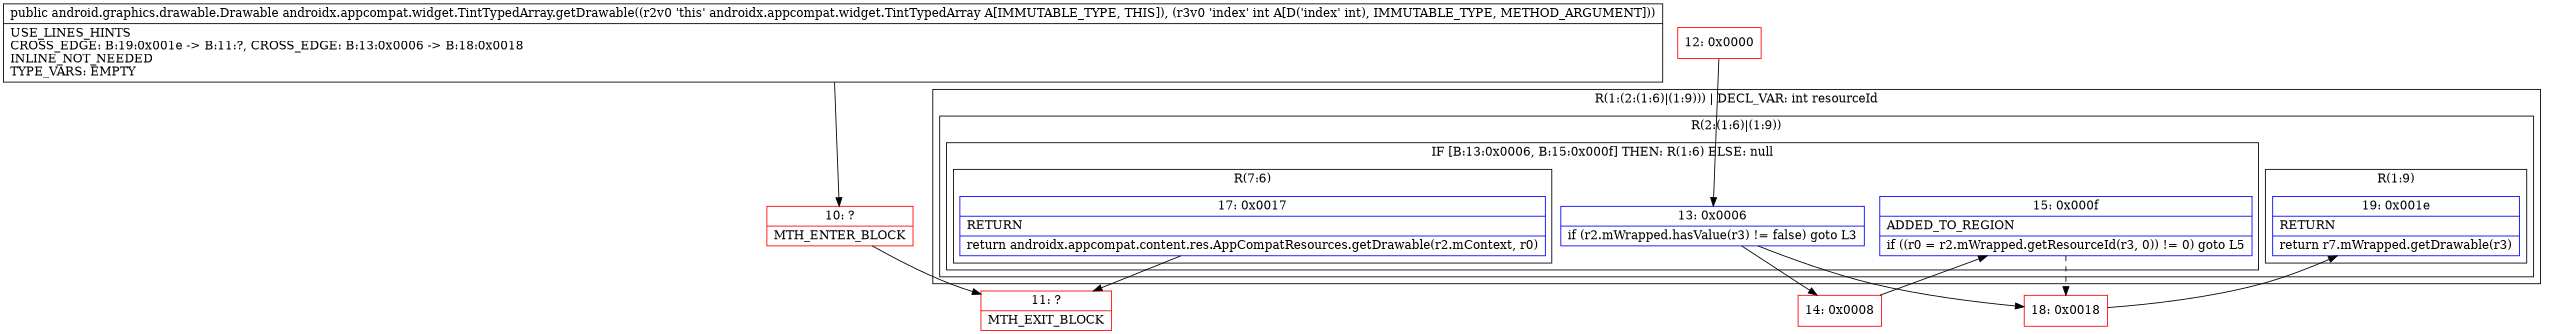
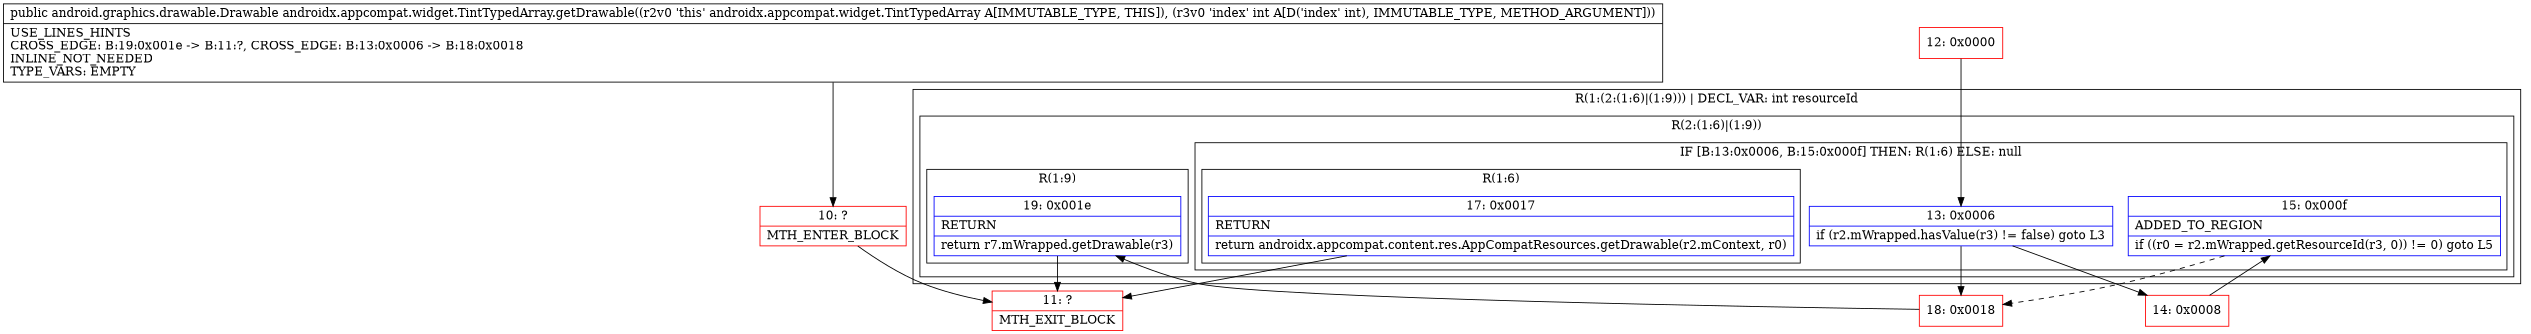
cluster "R(7:6)": label "R(7:6)" -> "R(1:6)"
edge "19: 0x001e" -> "11: ?": added
